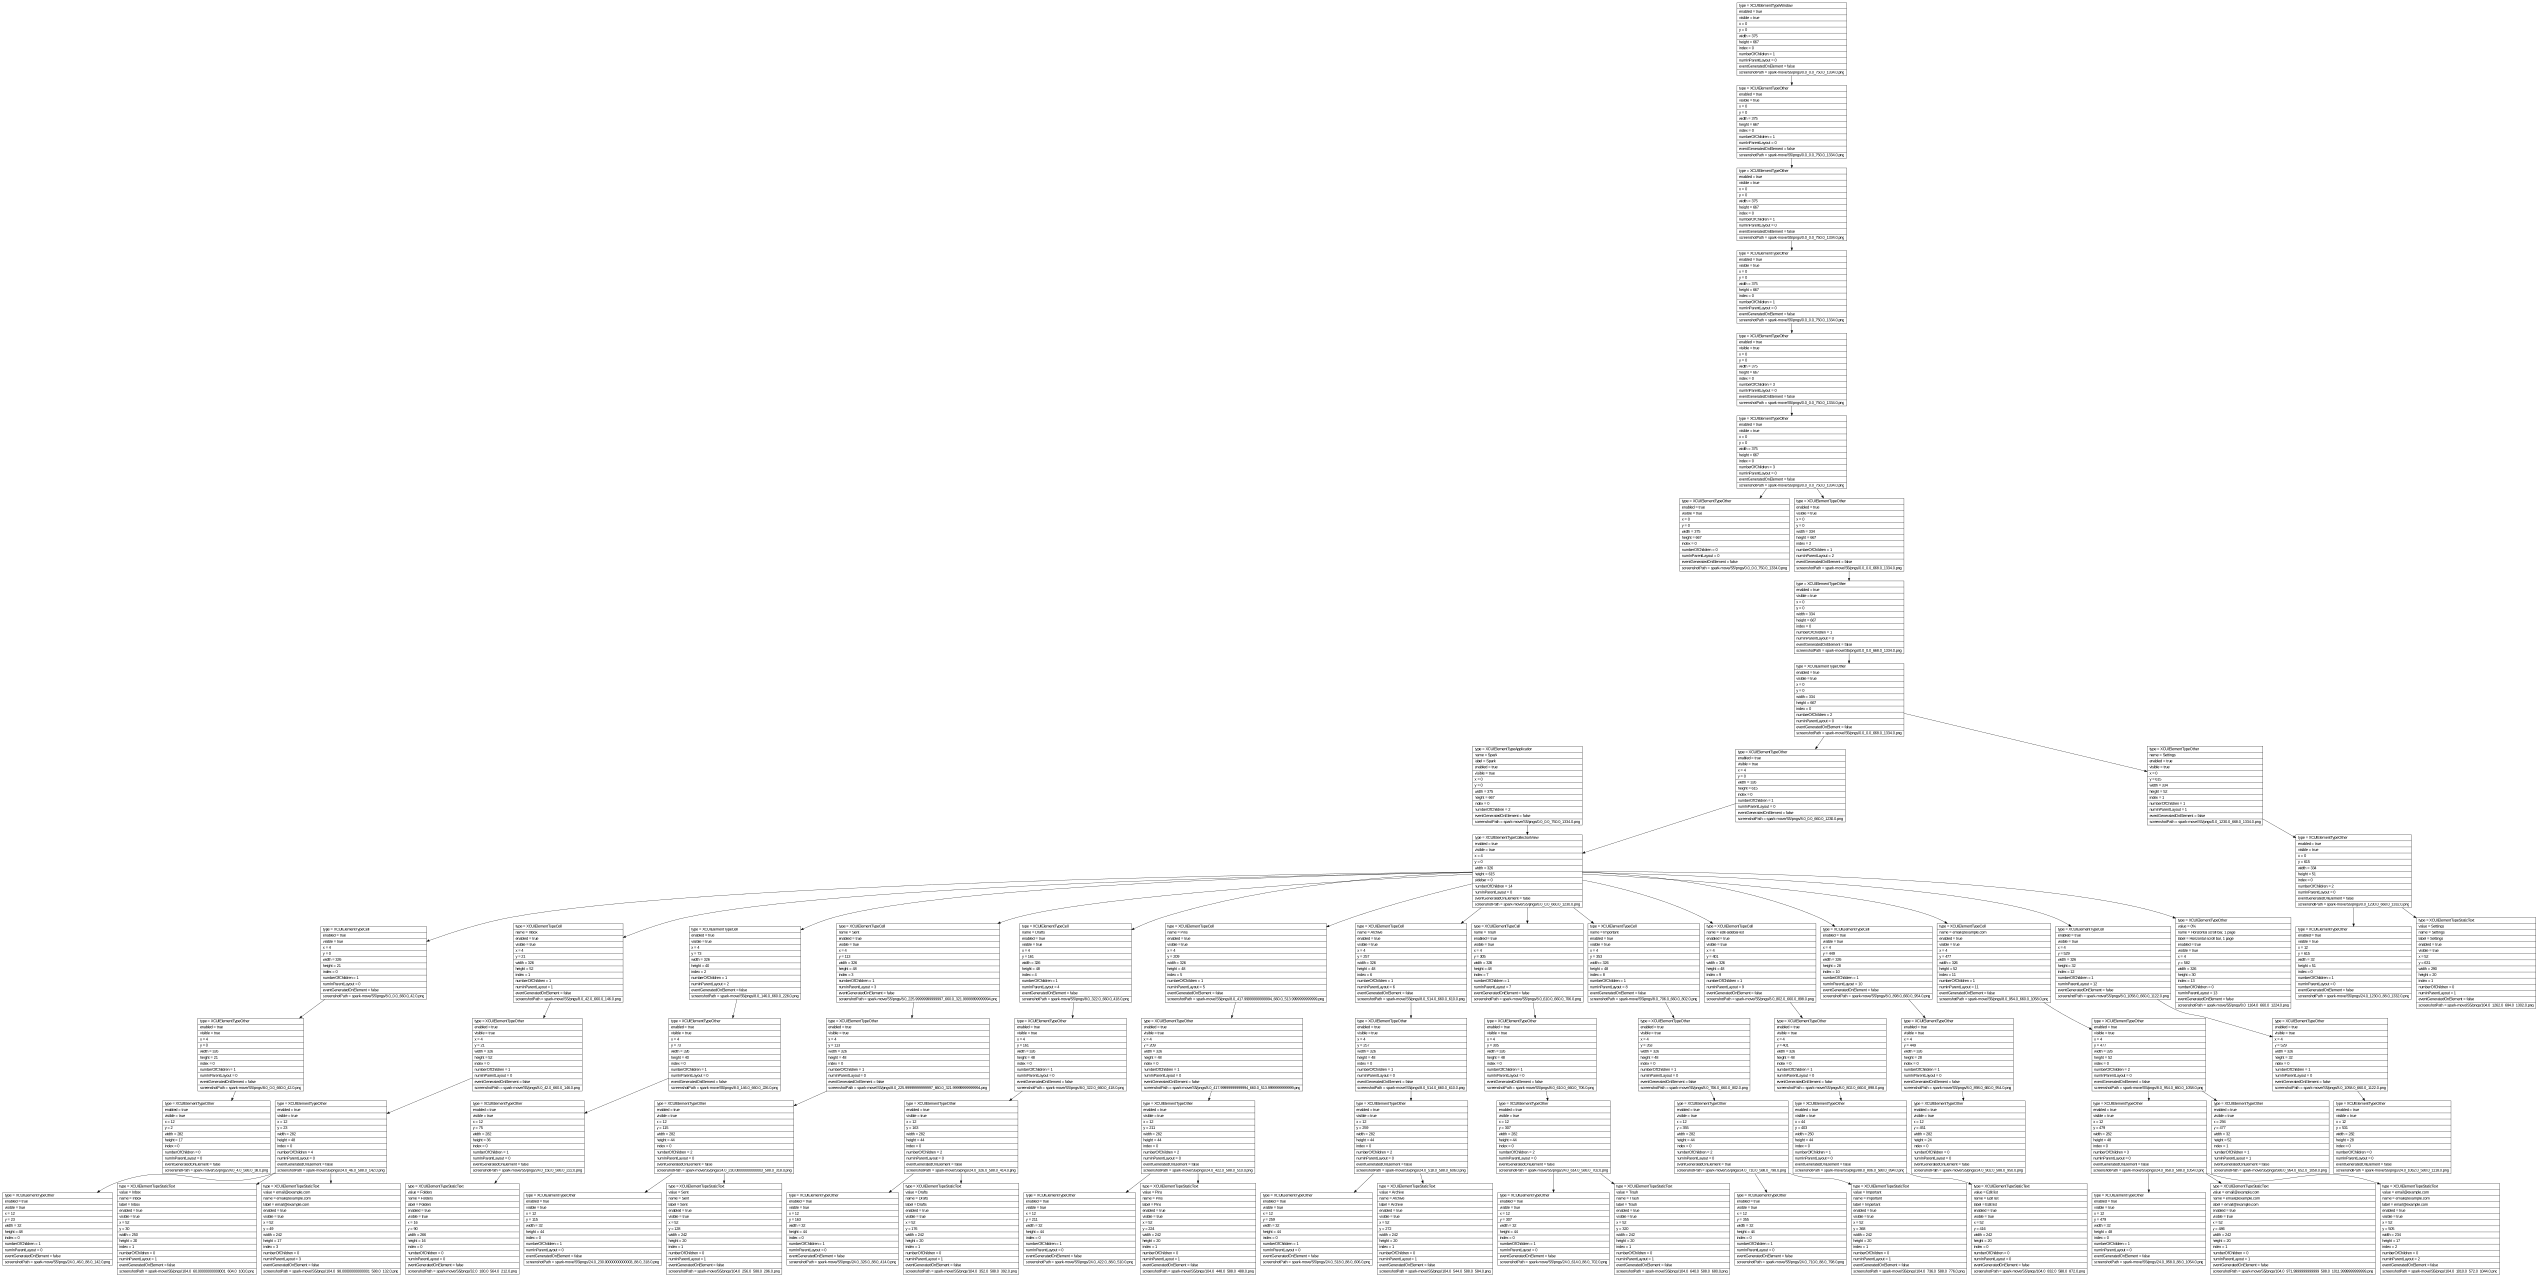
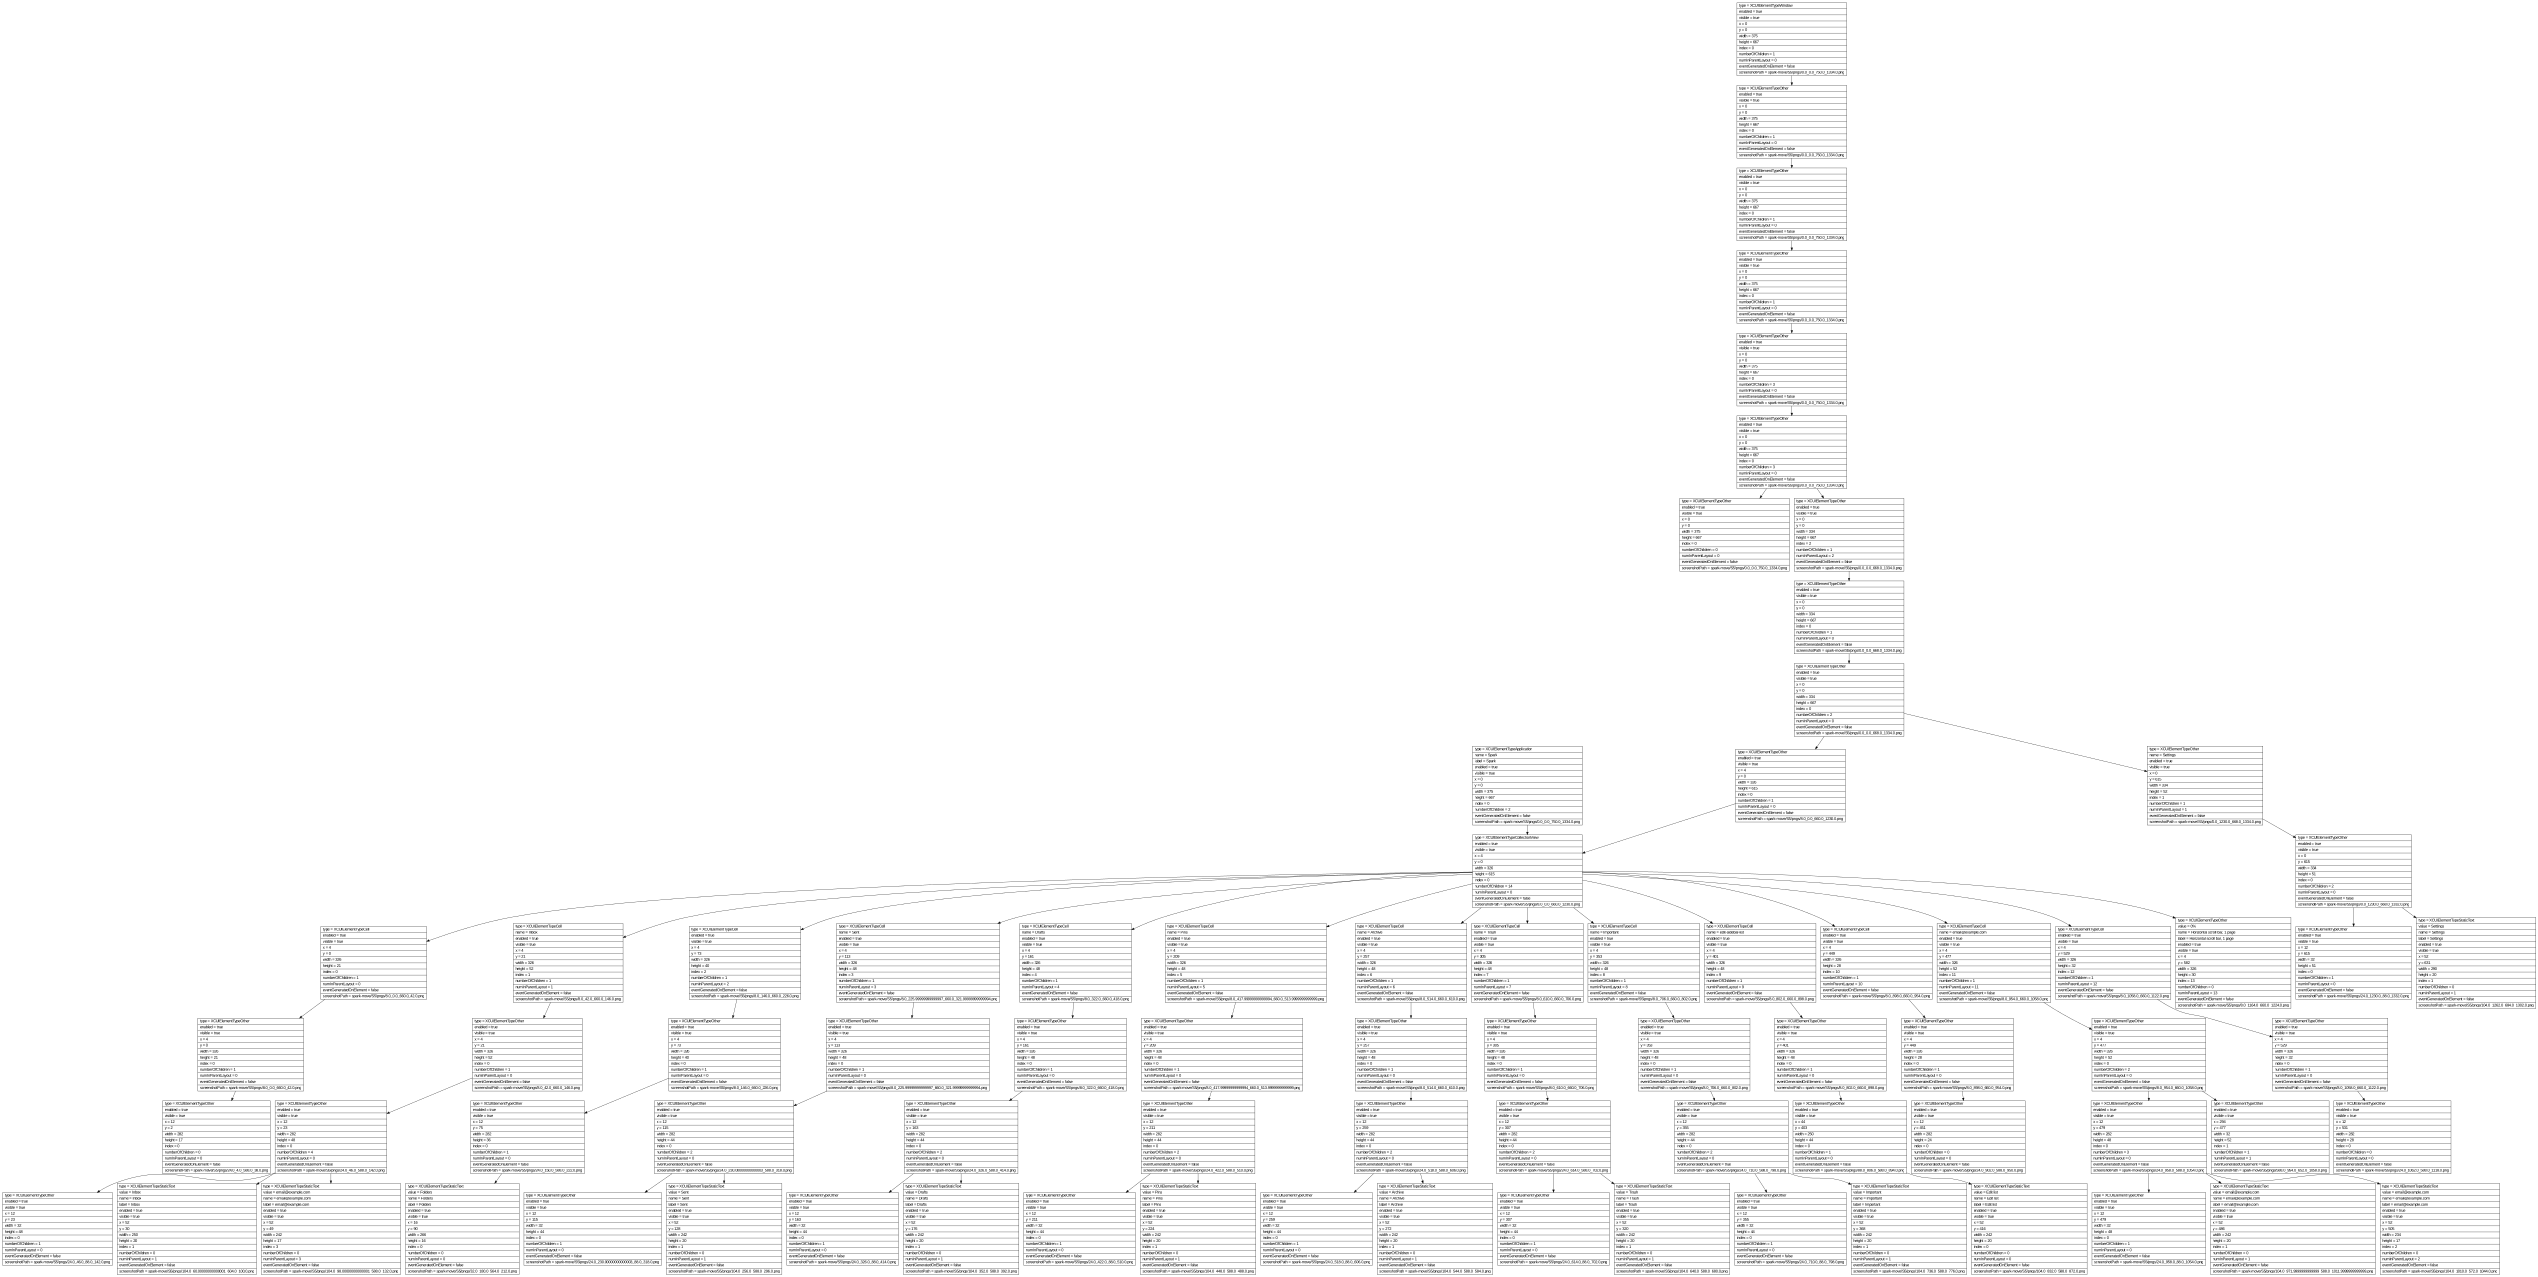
node "type = XCUIElementTypeCollectionView": text "sidebar = 0" -> "index = 0"
